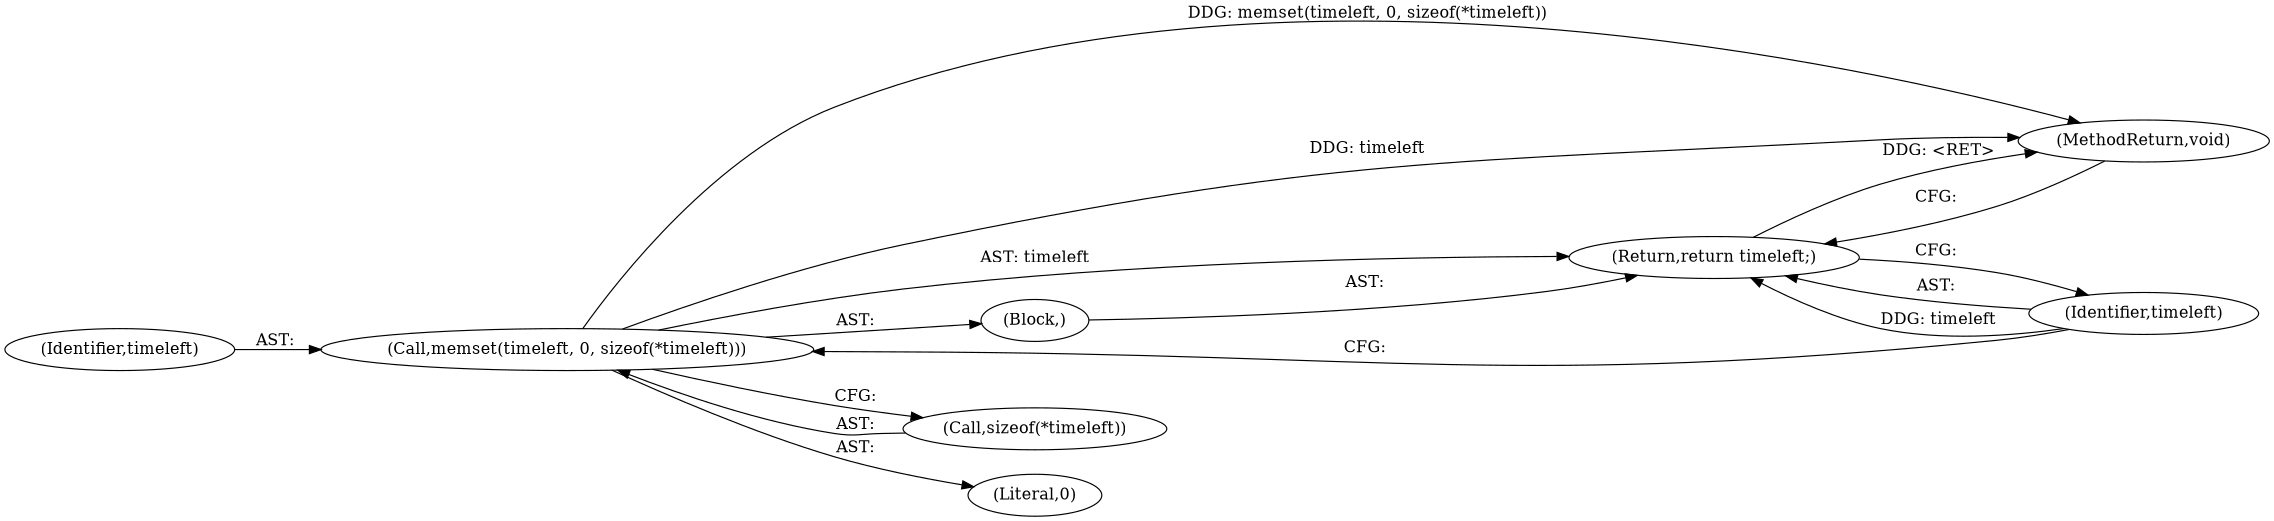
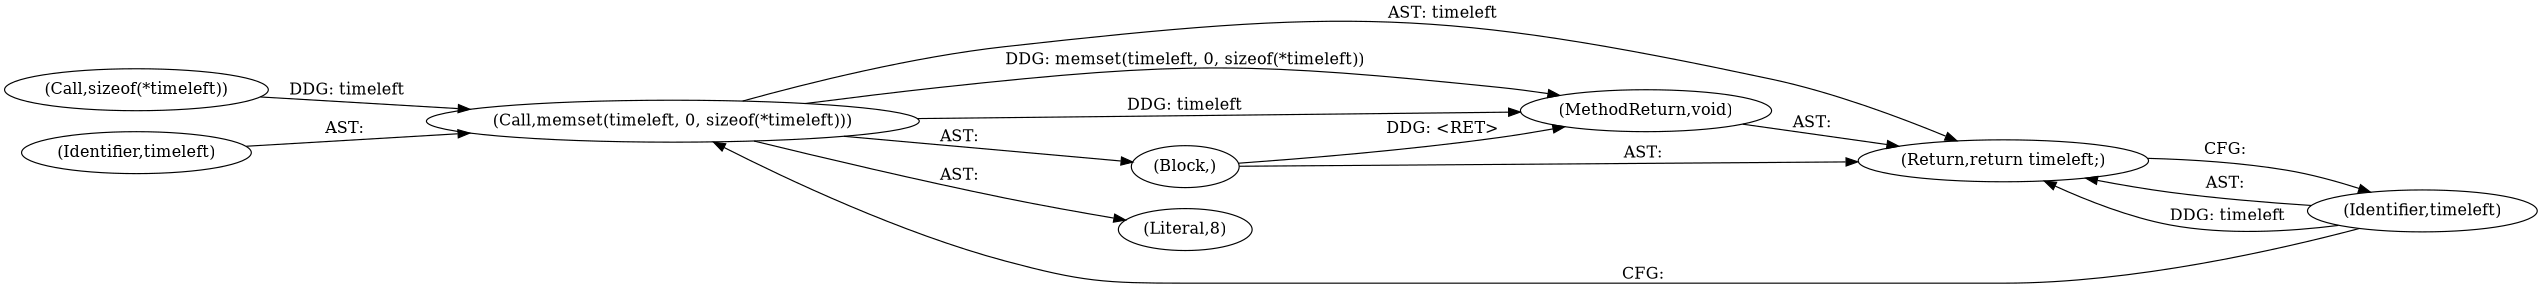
edge "(Return,return timeleft;)" -> "(MethodReturn,void)": now "(Block,)" -> "(MethodReturn,void)"
edge "(MethodReturn,void)" -> "(Return,return timeleft;)": label "CFG: " -> "AST: "
edge "(Call,memset(timeleft, 0, sizeof(*timeleft)))" -> "(Call,sizeof(*timeleft))": removed, label "CFG:"
edge "(Call,sizeof(*timeleft))" -> "(Call,memset(timeleft, 0, sizeof(*timeleft)))": label "AST: " -> "DDG: timeleft"
node "(Literal,0)": label "(Literal,0)" -> "(Literal,8)"
